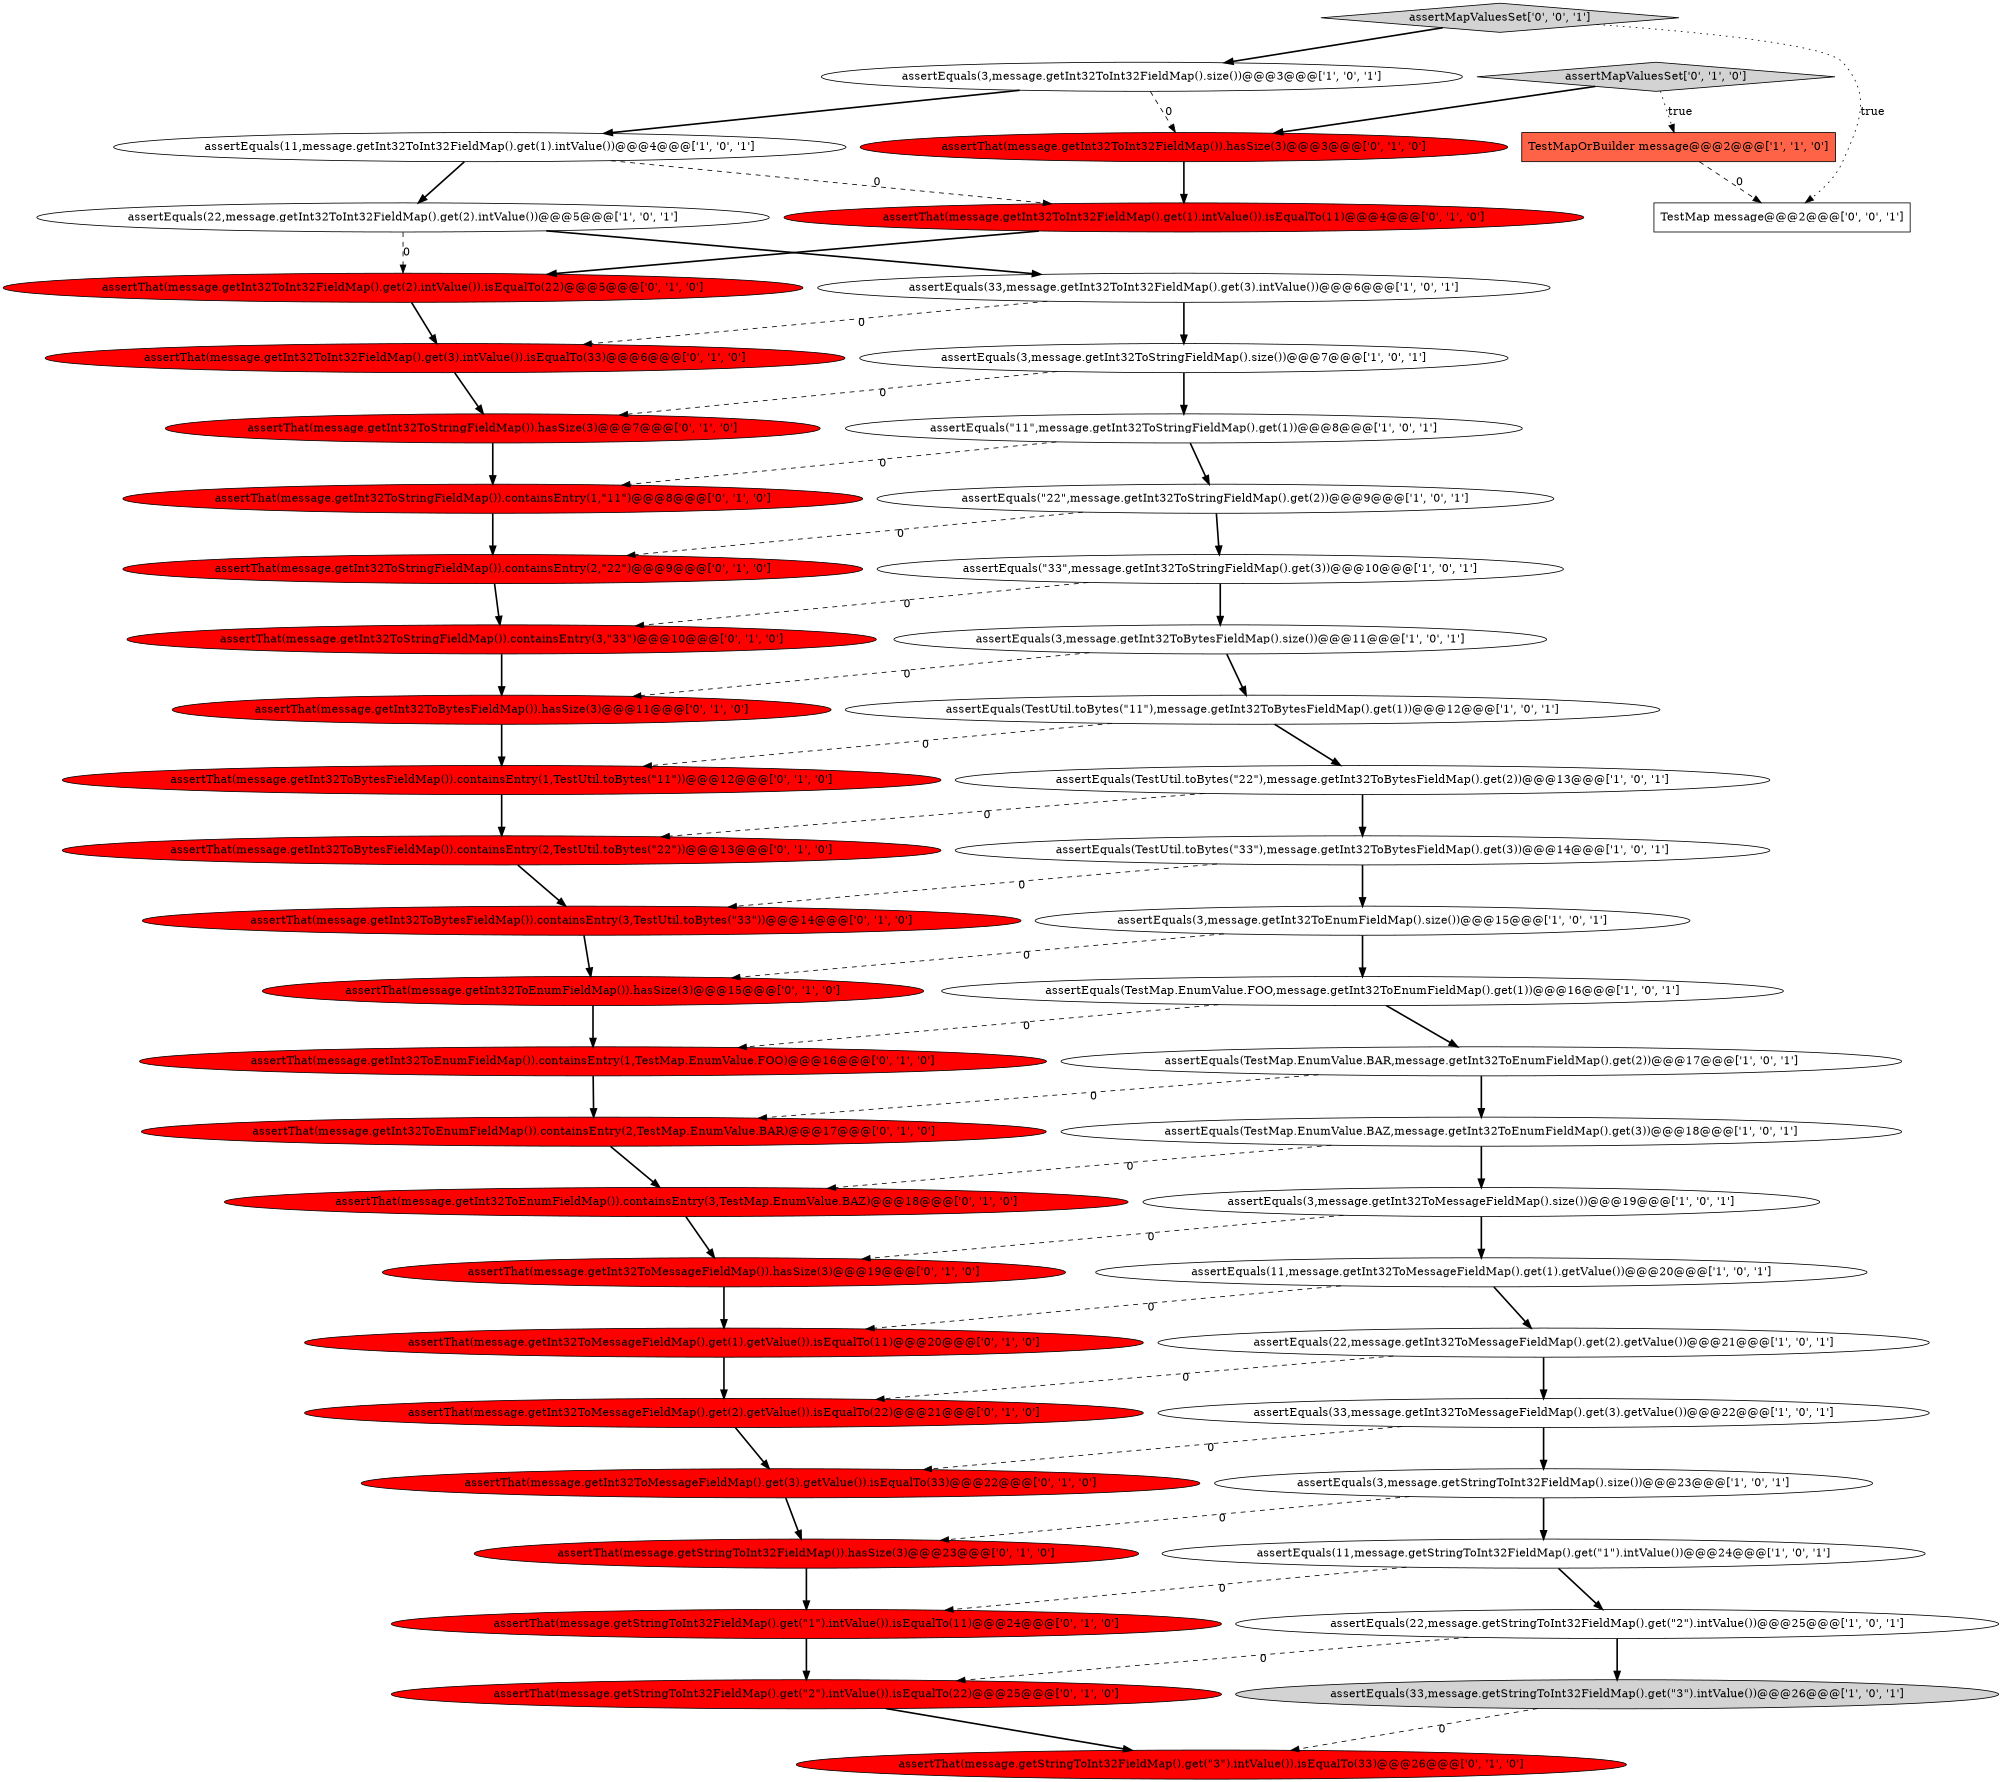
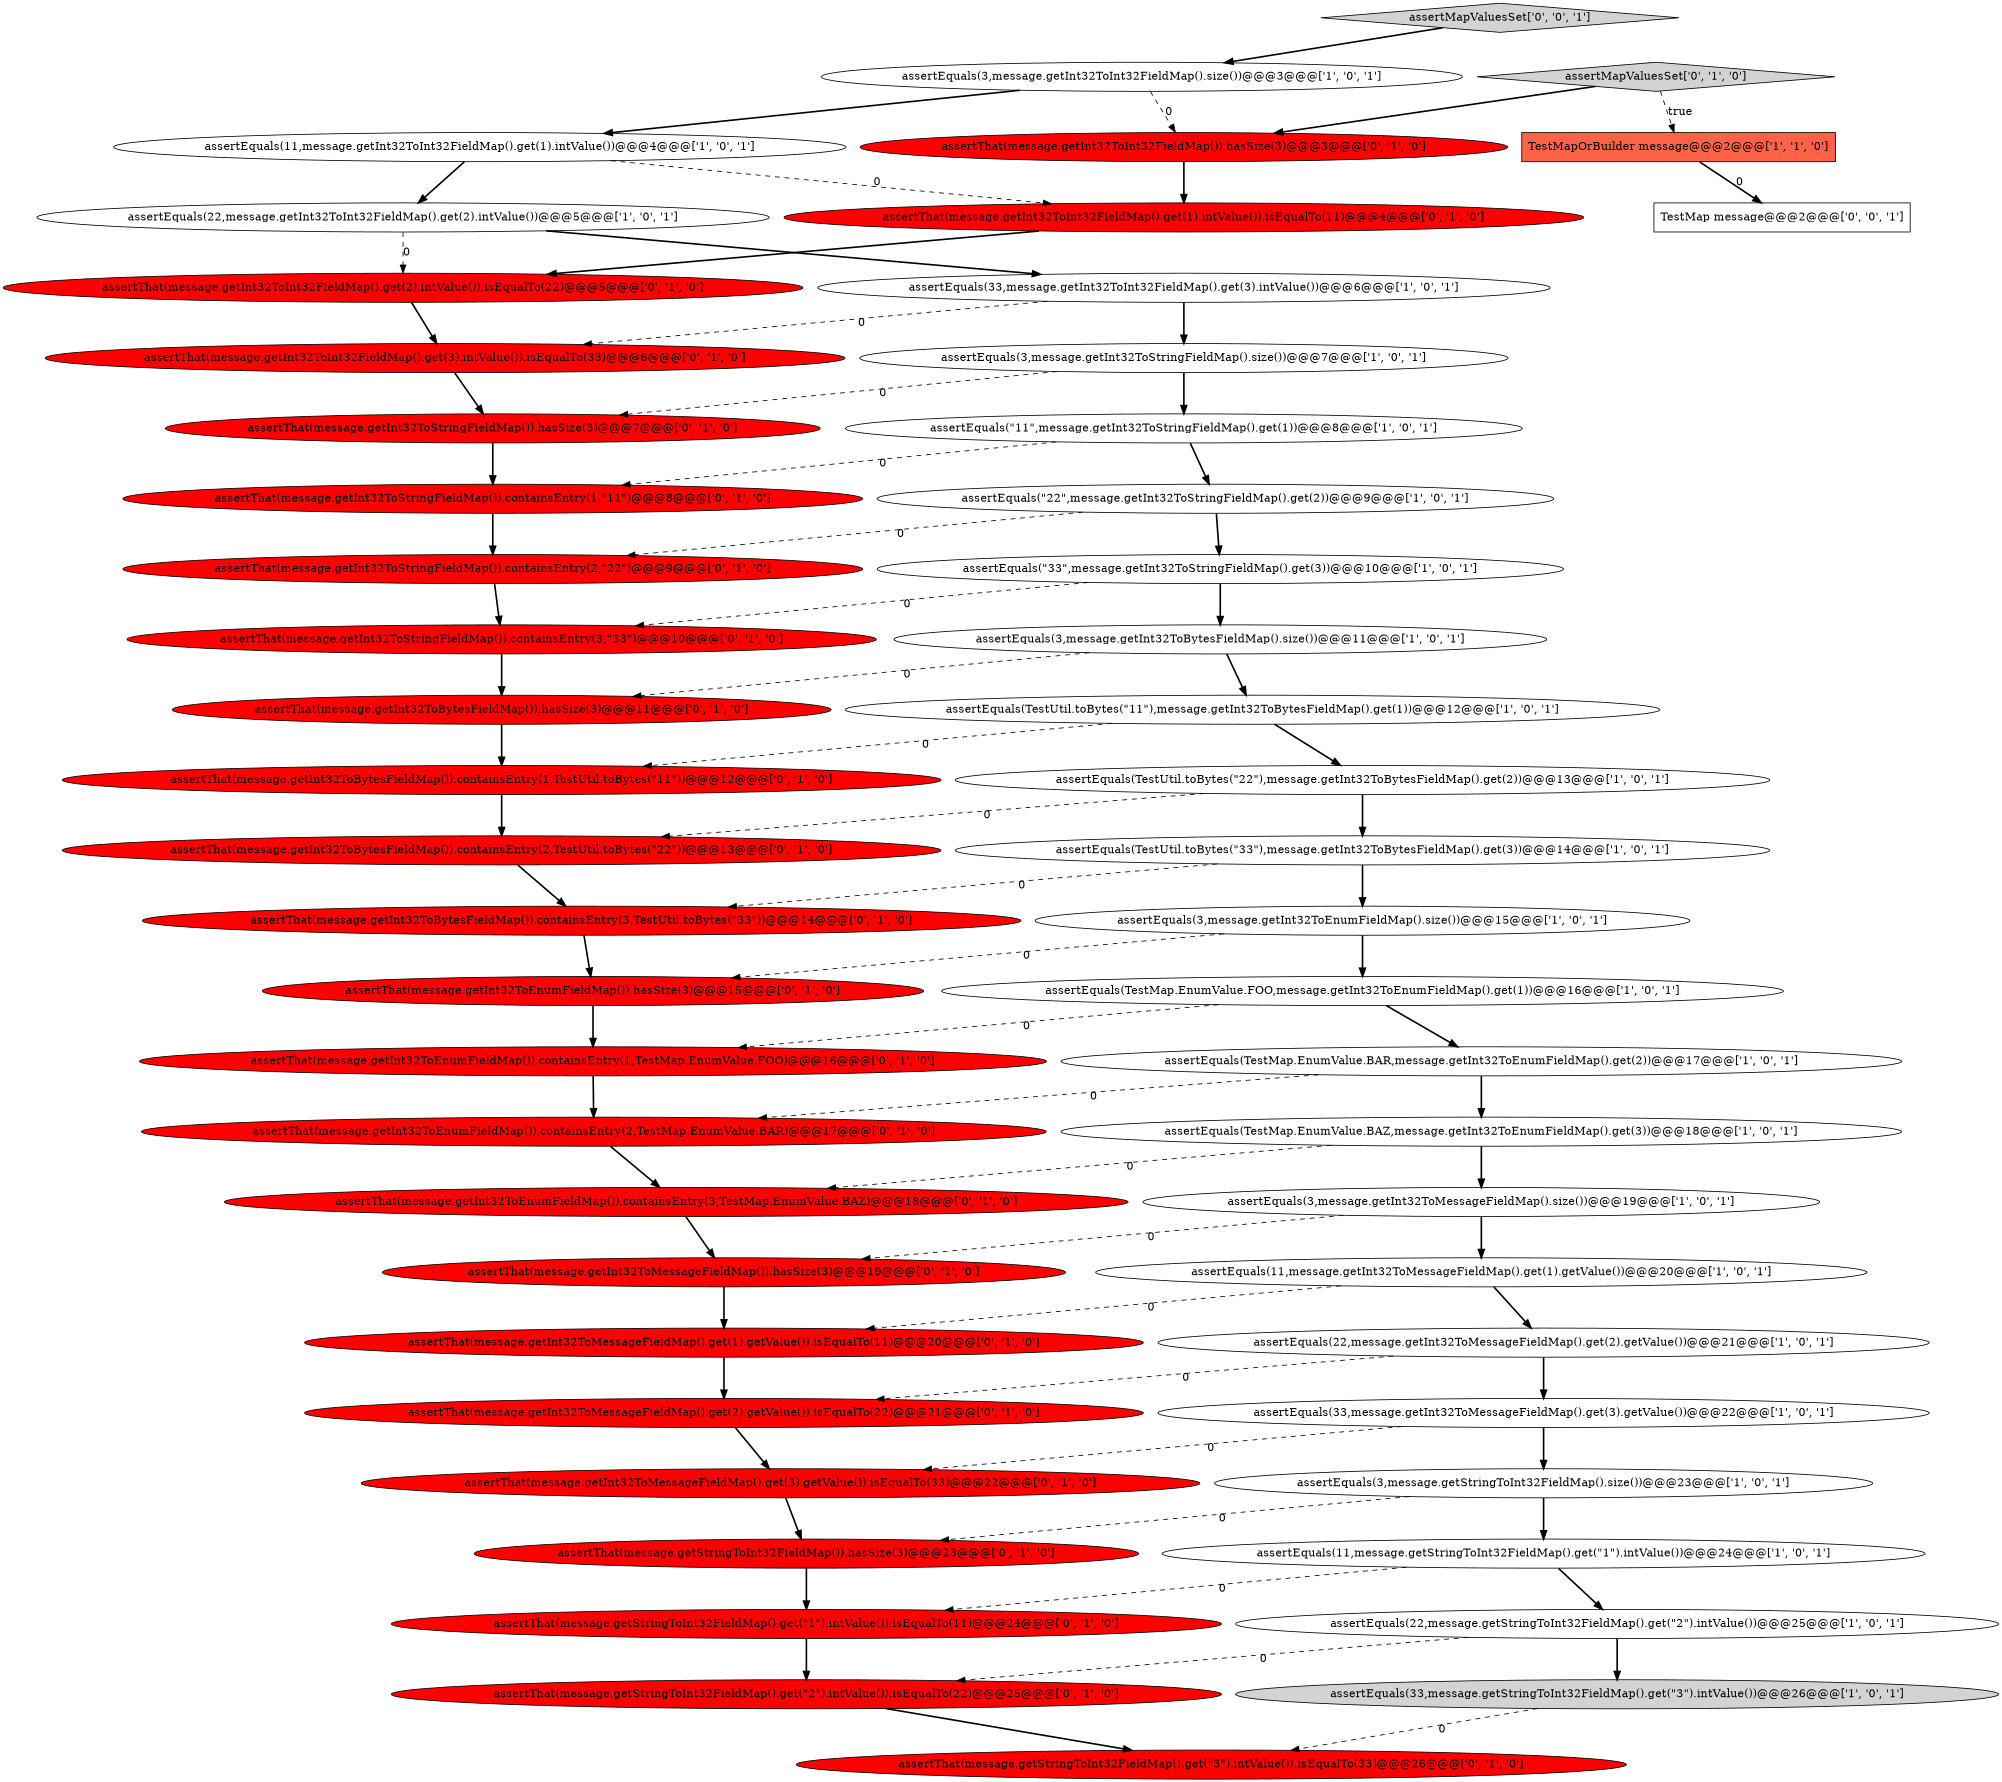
edge "assertMapValuesSet['0', '0', '1']" -> "TestMap message@@@2@@@['0', '0', '1']": removed, label "true"
edge "assertMapValuesSet['0', '1', '0']" -> "TestMapOrBuilder message@@@2@@@['1', '1', '0']": style dotted -> dashed
edge "TestMapOrBuilder message@@@2@@@['1', '1', '0']" -> "TestMap message@@@2@@@['0', '0', '1']": style dashed -> bold
